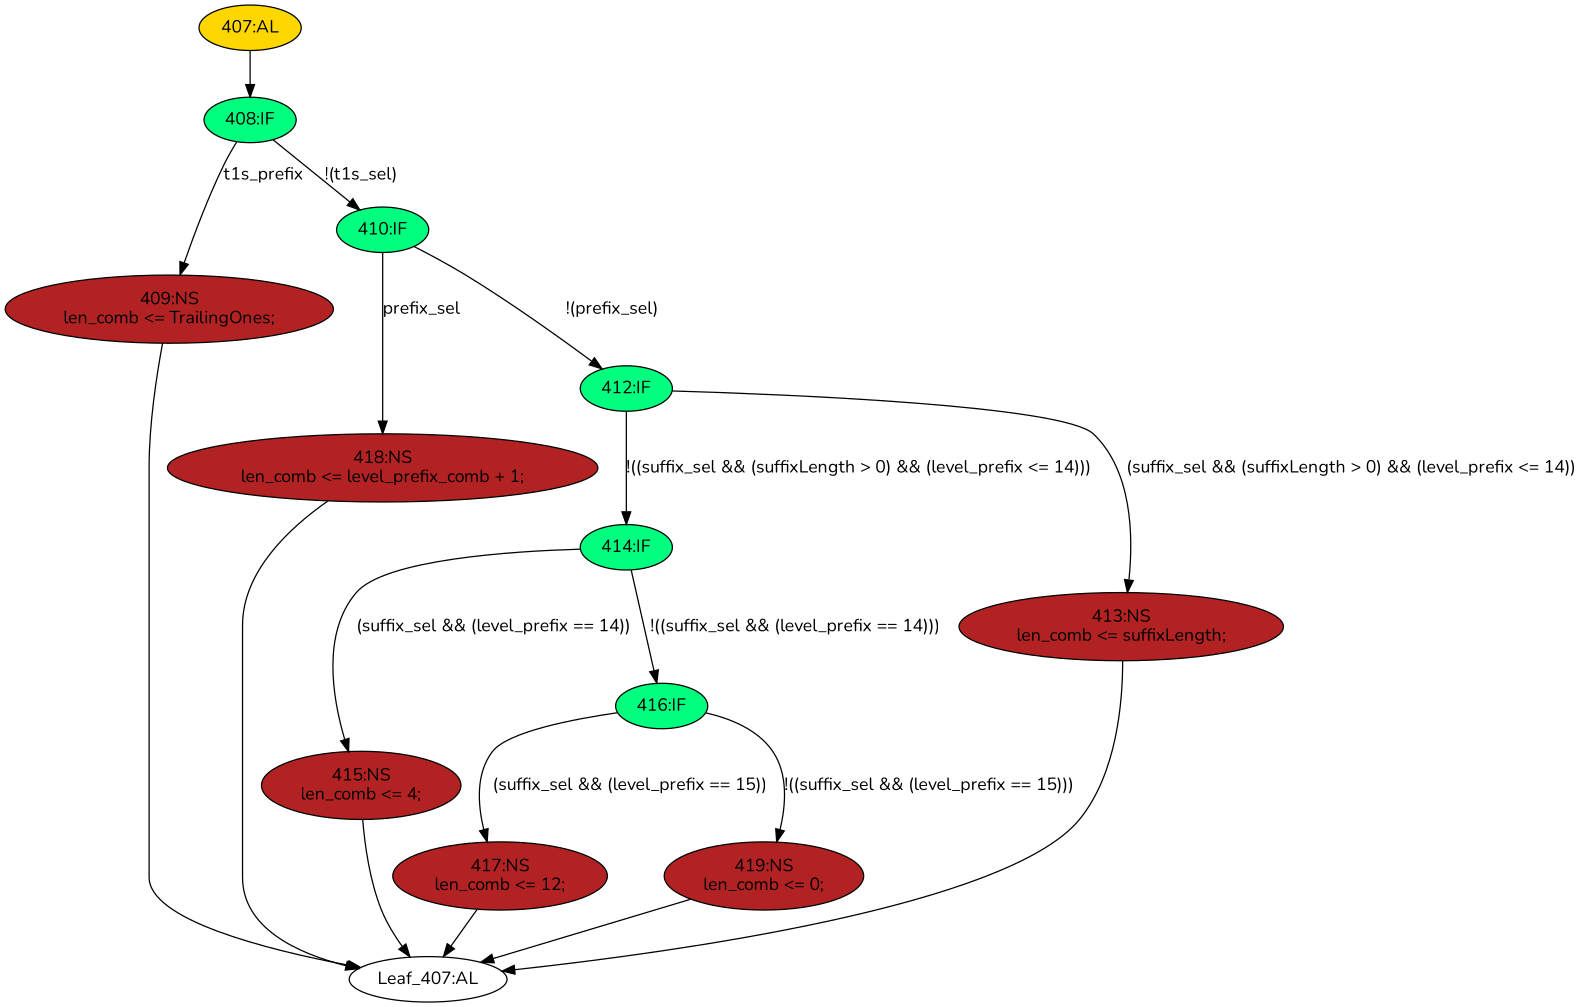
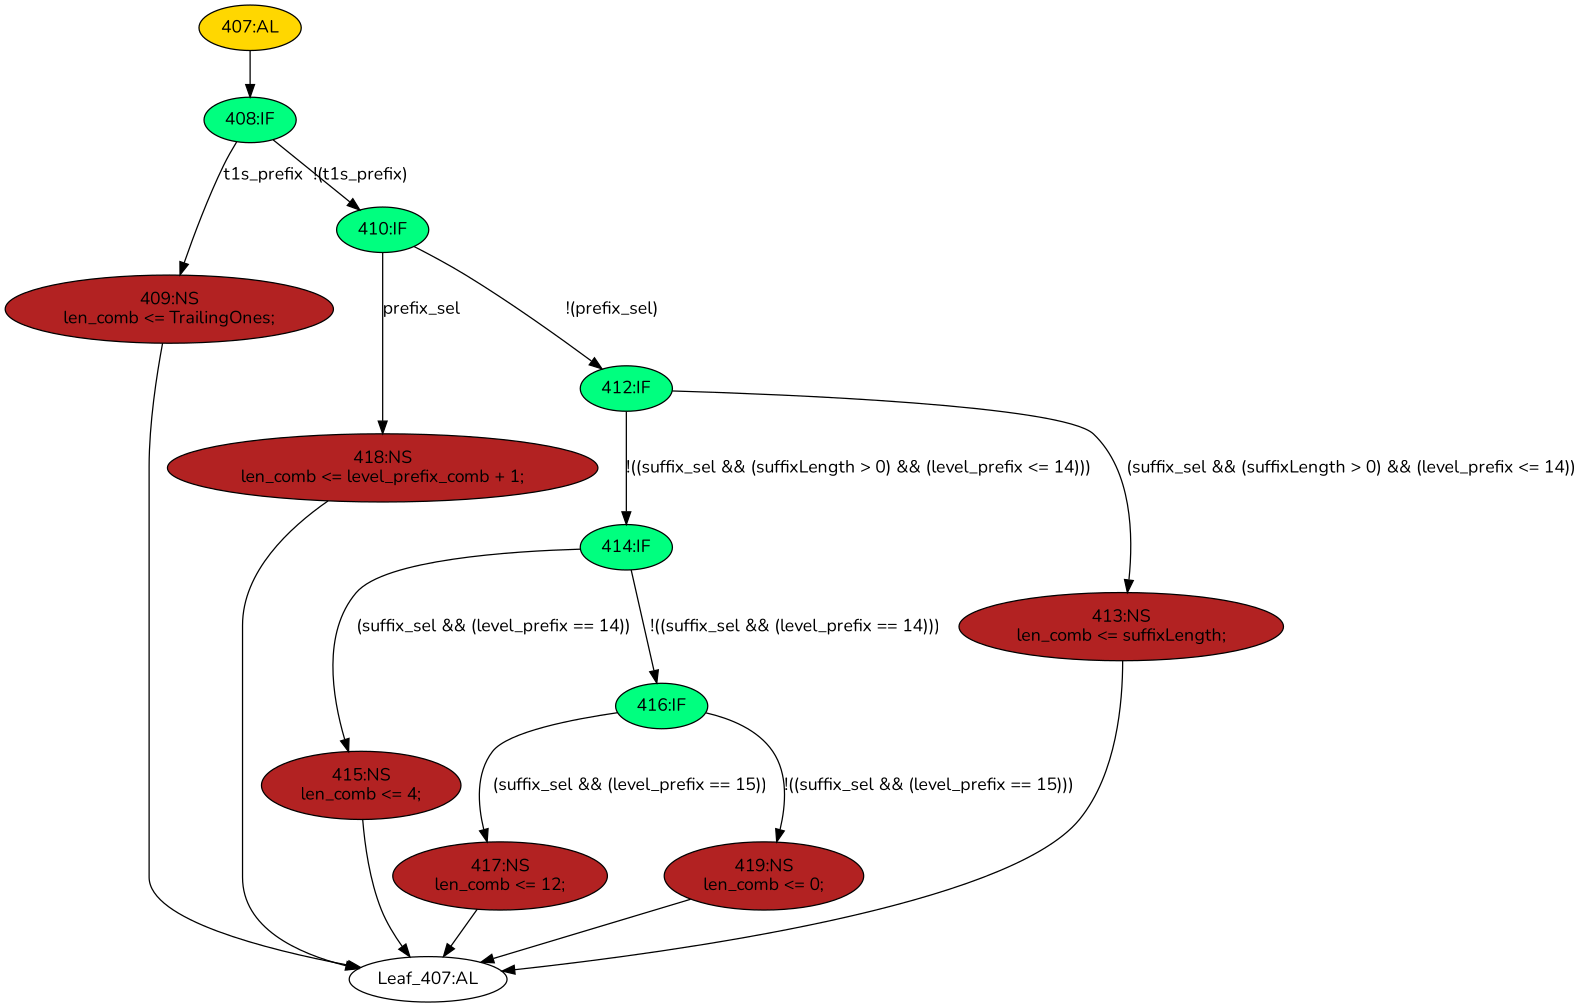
edge "408:IF" -> "410:IF": label "!(t1s_sel)" -> "!(t1s_prefix)"
